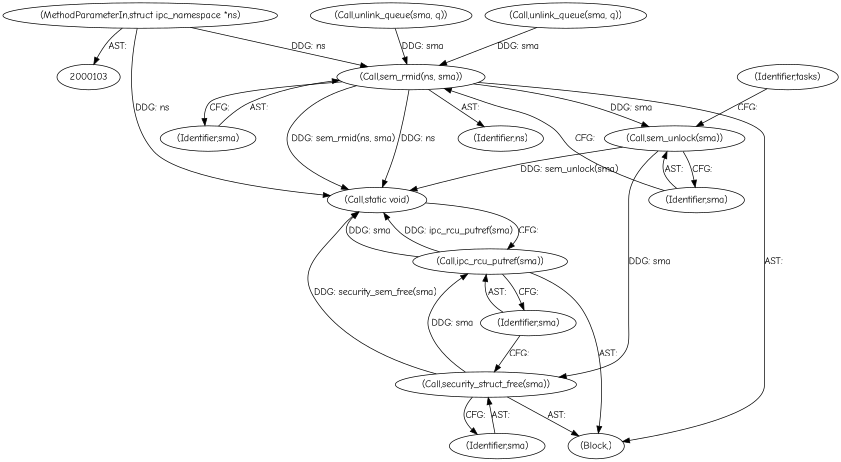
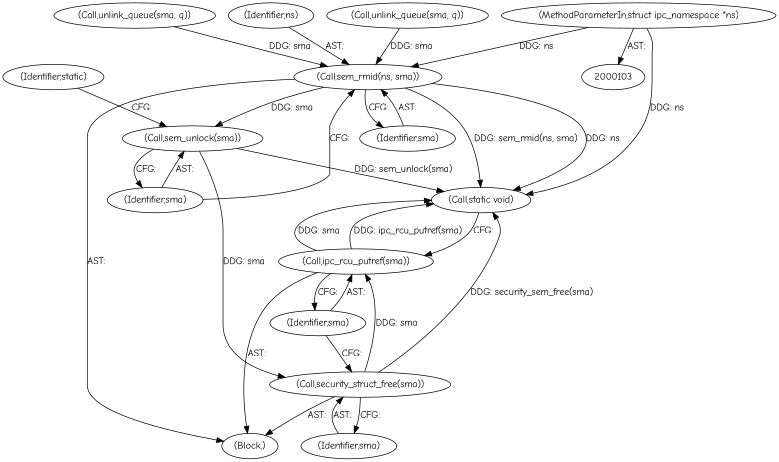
node "(Identifier,tasks)": label "(Identifier,tasks)" -> "(Identifier,static)"
edge "(Call,sem_rmid(ns, sma))" -> "(Identifier,ns)": reversed
